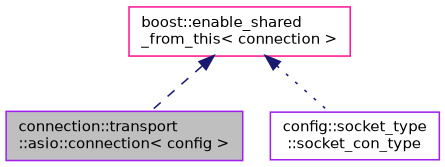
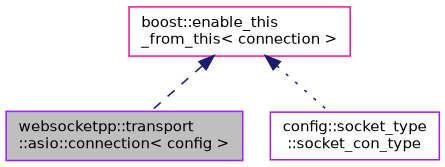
node "boost::enable_shared _from_this< connection >": label "boost::enable_shared _from_this< connection >" -> "boost::enable_this _from_this< connection >"
node "connection::transport ::asio::connection< config >": label "connection::transport ::asio::connection< config >" -> "websocketpp::transport ::asio::connection< config >"
